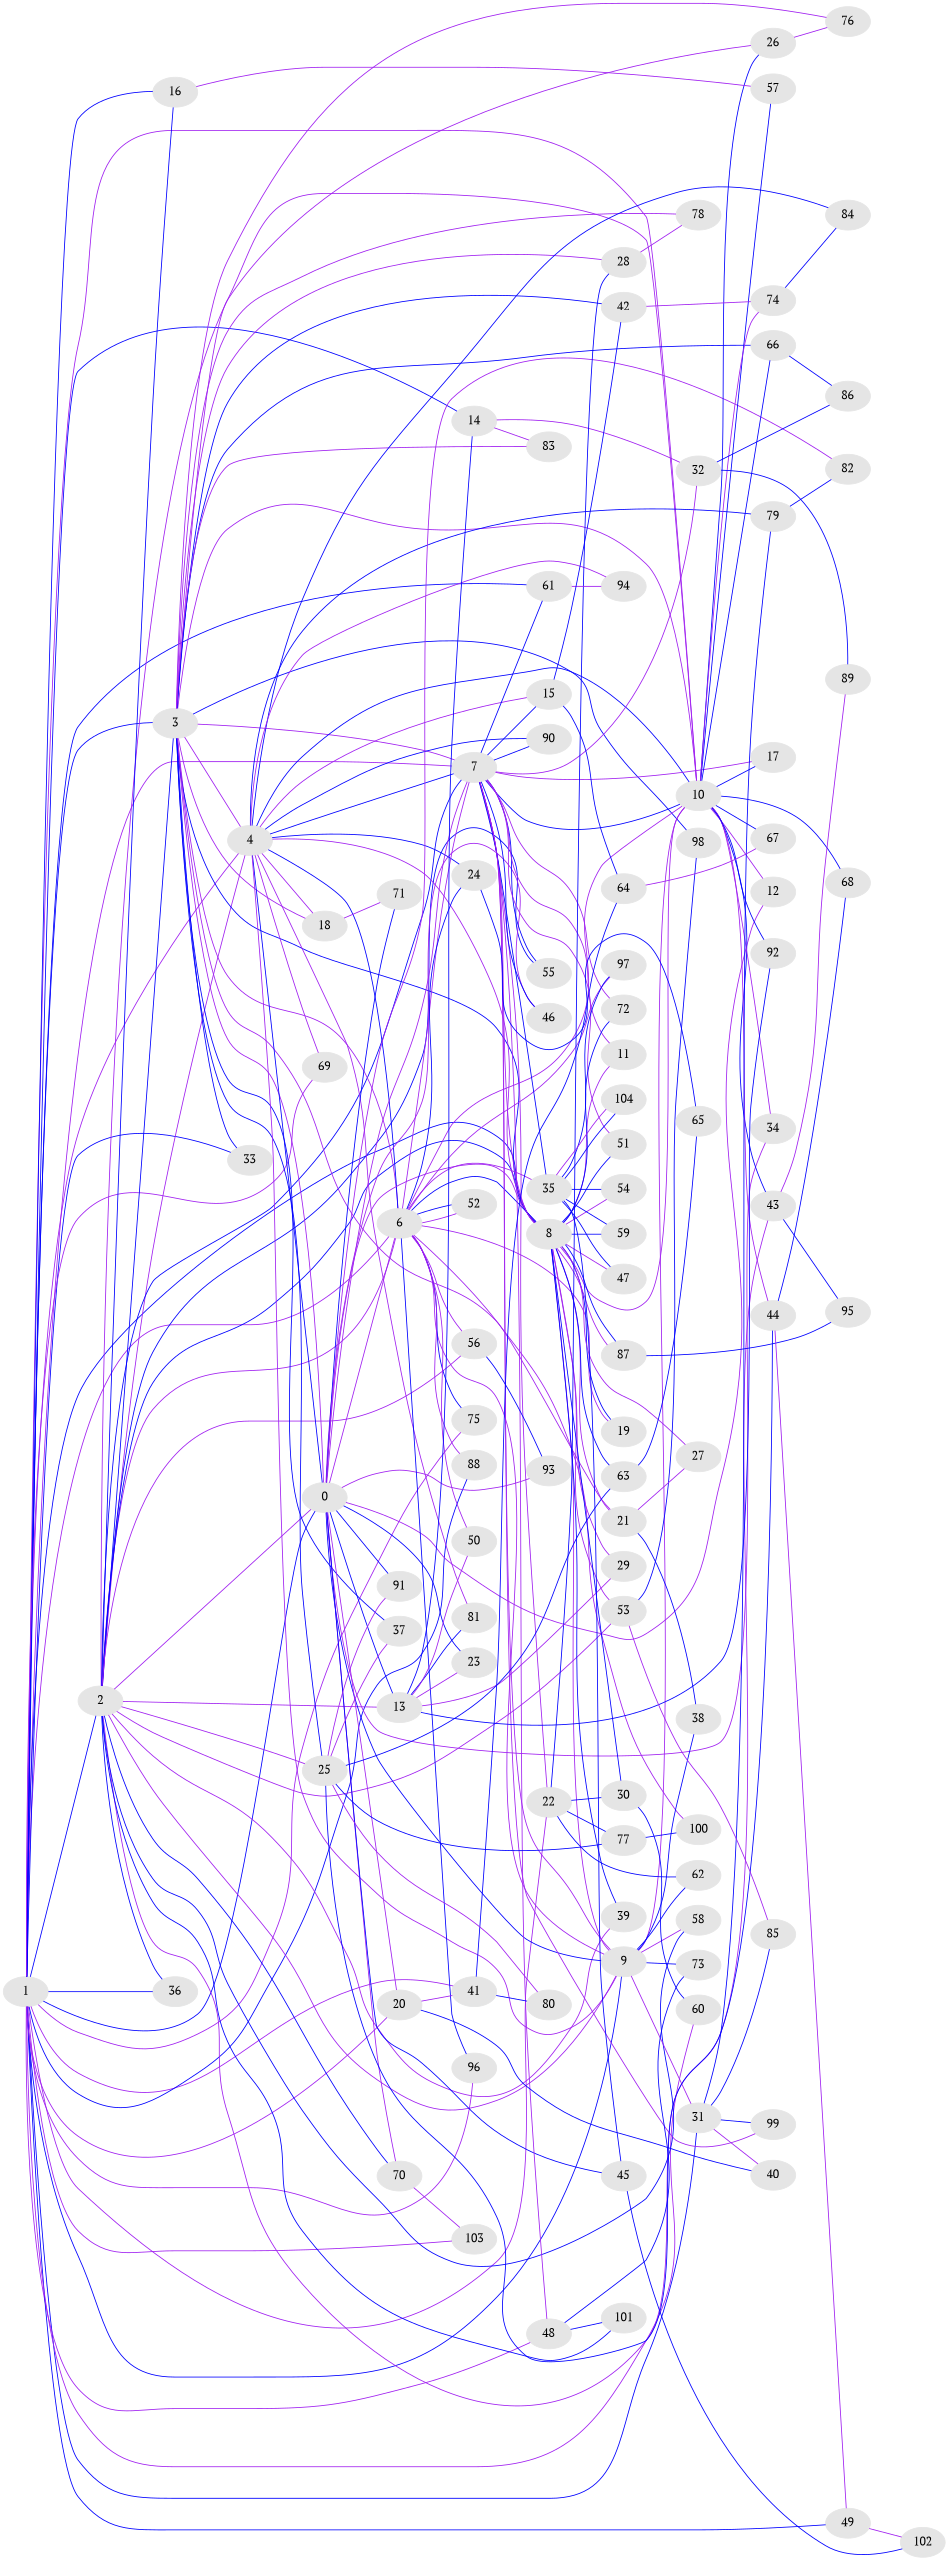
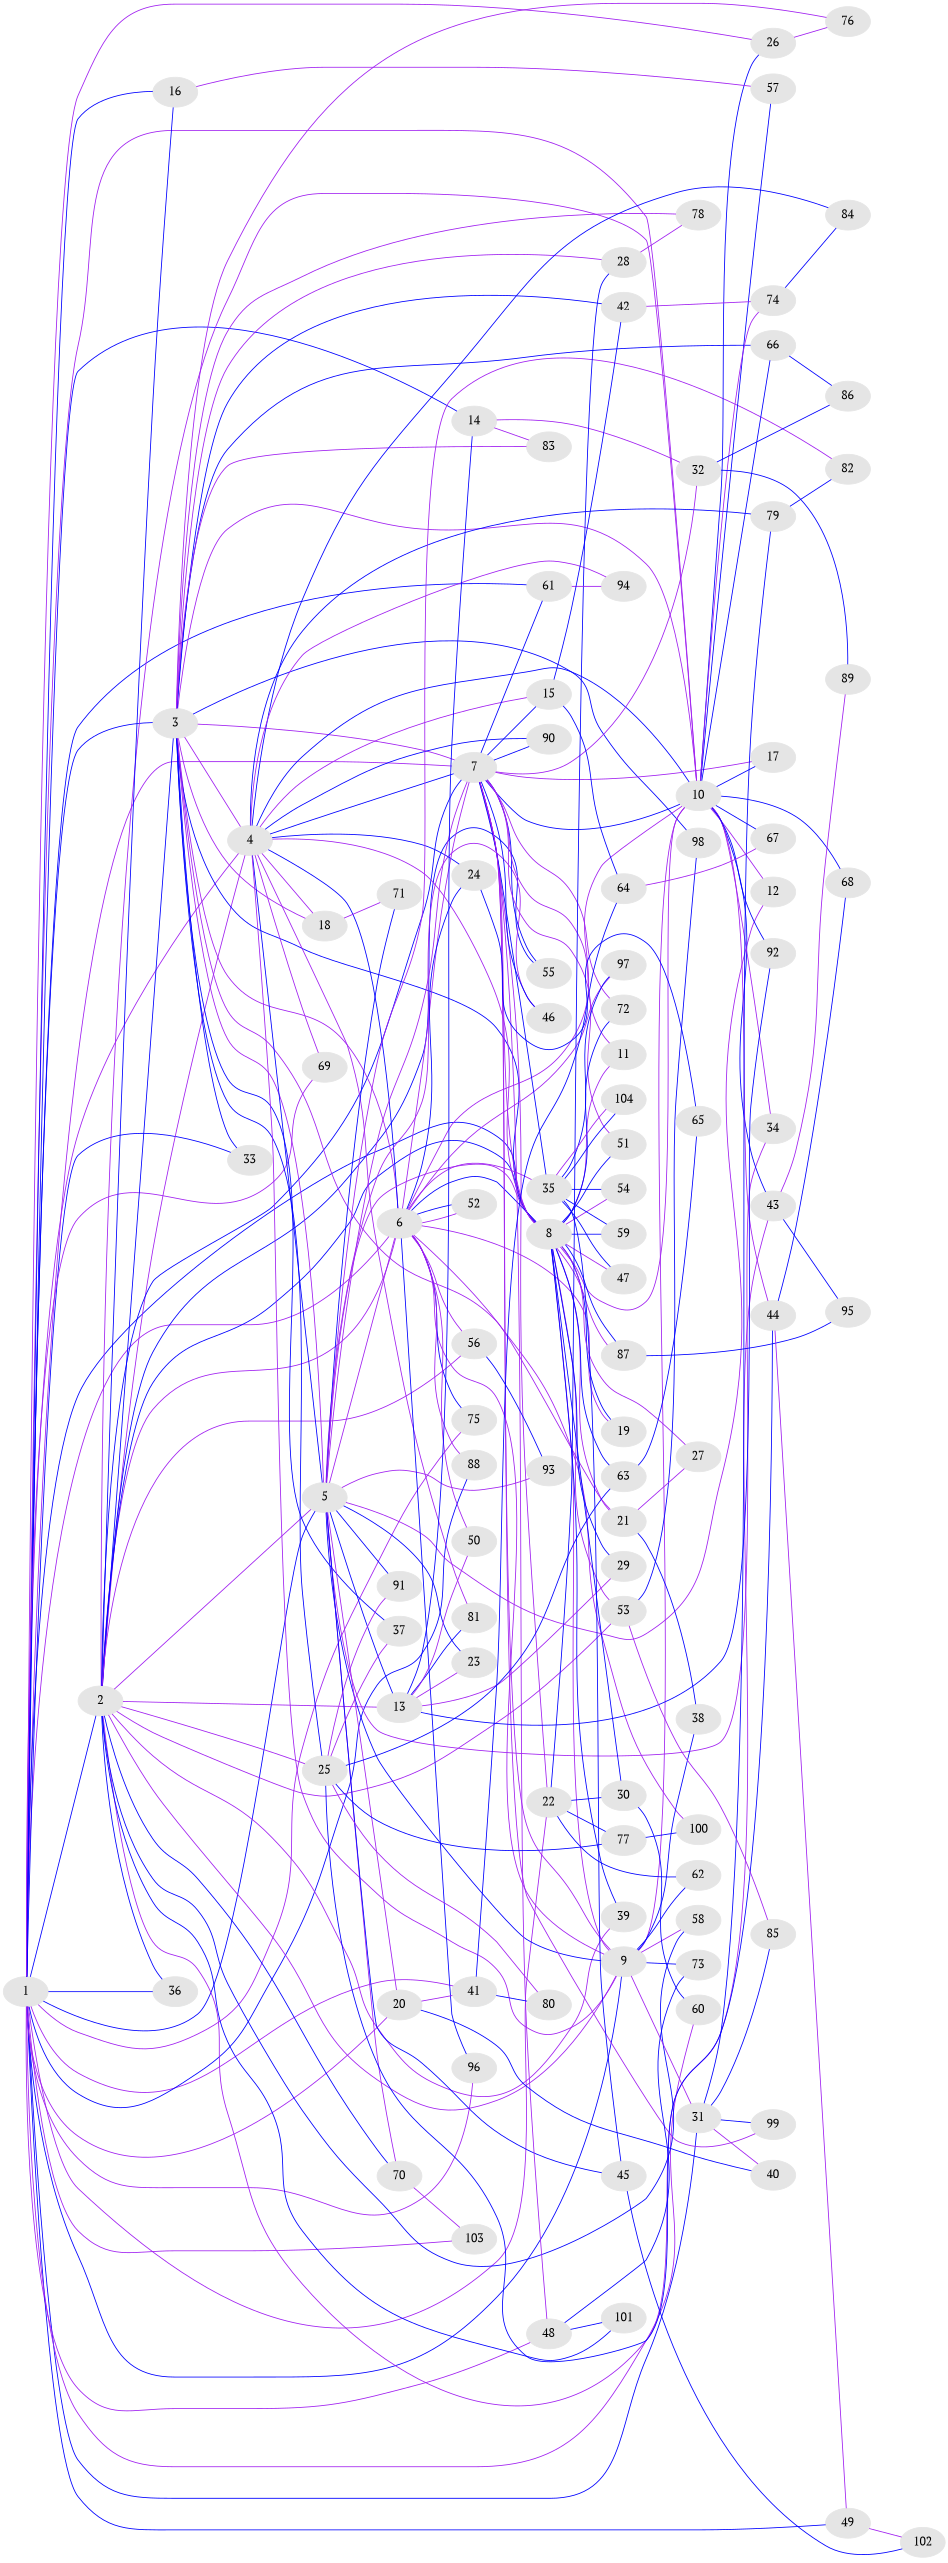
edge "26" -- "3": now "26" -- "1"
edge "8" -- "29": color purple -> blue
node "0": label "0" -> "5"
